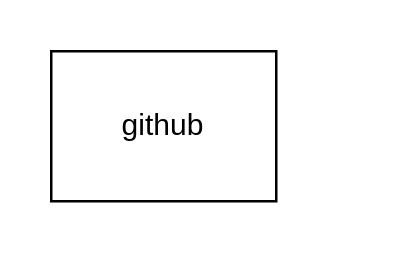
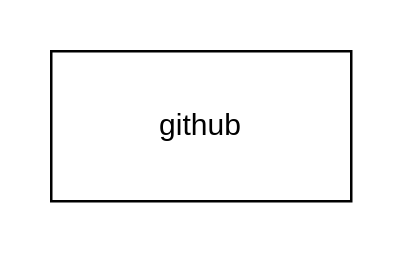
node "github": size 225x150 -> 300x150
